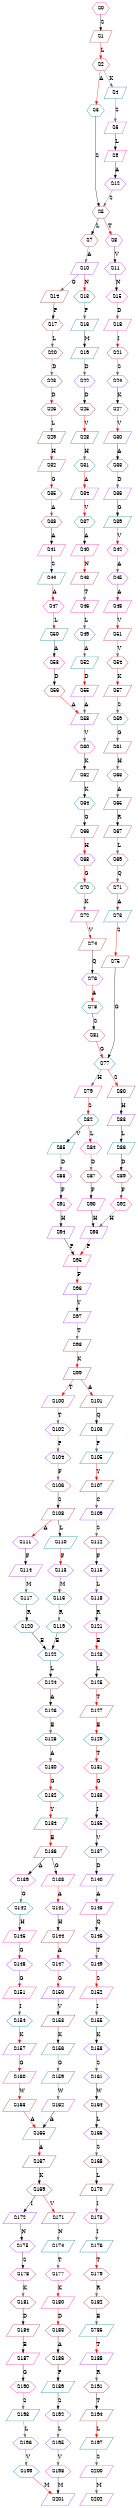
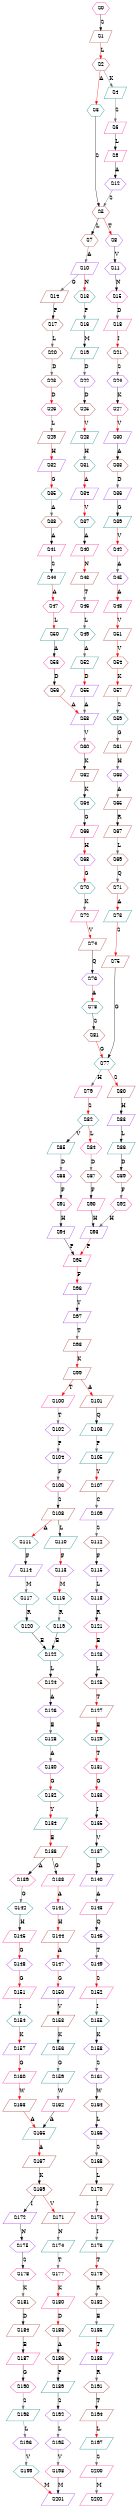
edge "S51" -> "S54": color gray40 -> red
edge "S89" -> "S92": color red -> gray40
node "S111": color purple -> teal
edge "S141" -> "S144": color black -> red
node "S785": label "S785" -> "S185"
